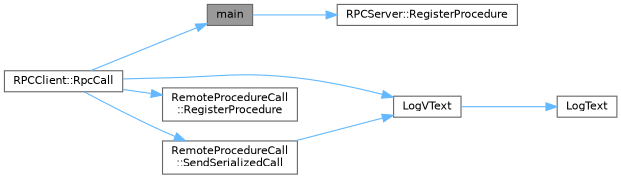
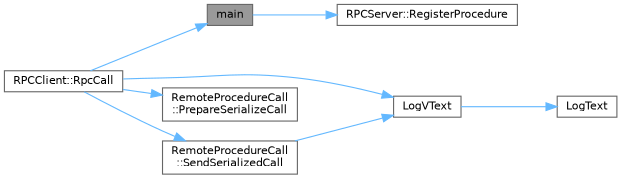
node "RemoteProcedureCall ::RegisterProcedure": label "RemoteProcedureCall ::RegisterProcedure" -> "RemoteProcedureCall ::PrepareSerializeCall"
